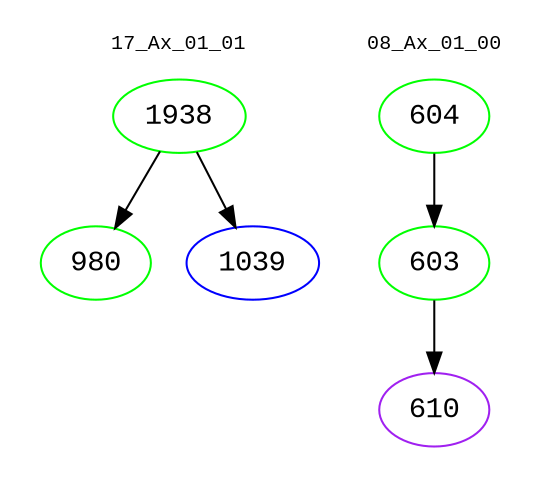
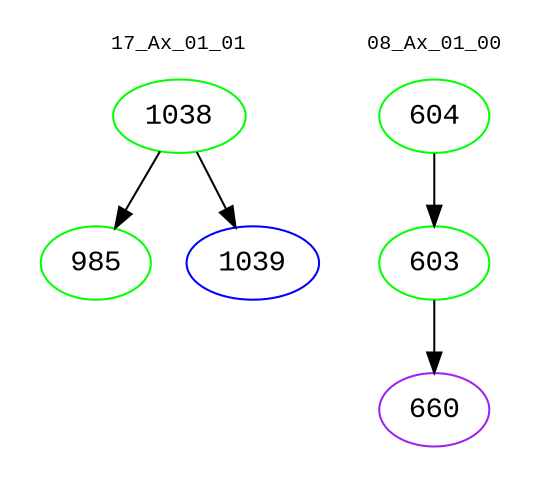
node "1938": label "1938" -> "1038"
node "980": label "980" -> "985"
node "610": label "610" -> "660"
